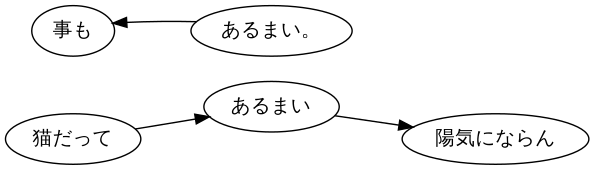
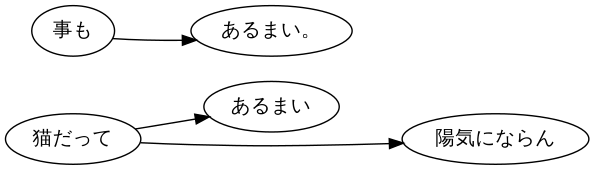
edge "あるまい。" -> "事も": reversed
edge "あるまい" -> "陽気にならん": now "猫だって" -> "陽気にならん"
